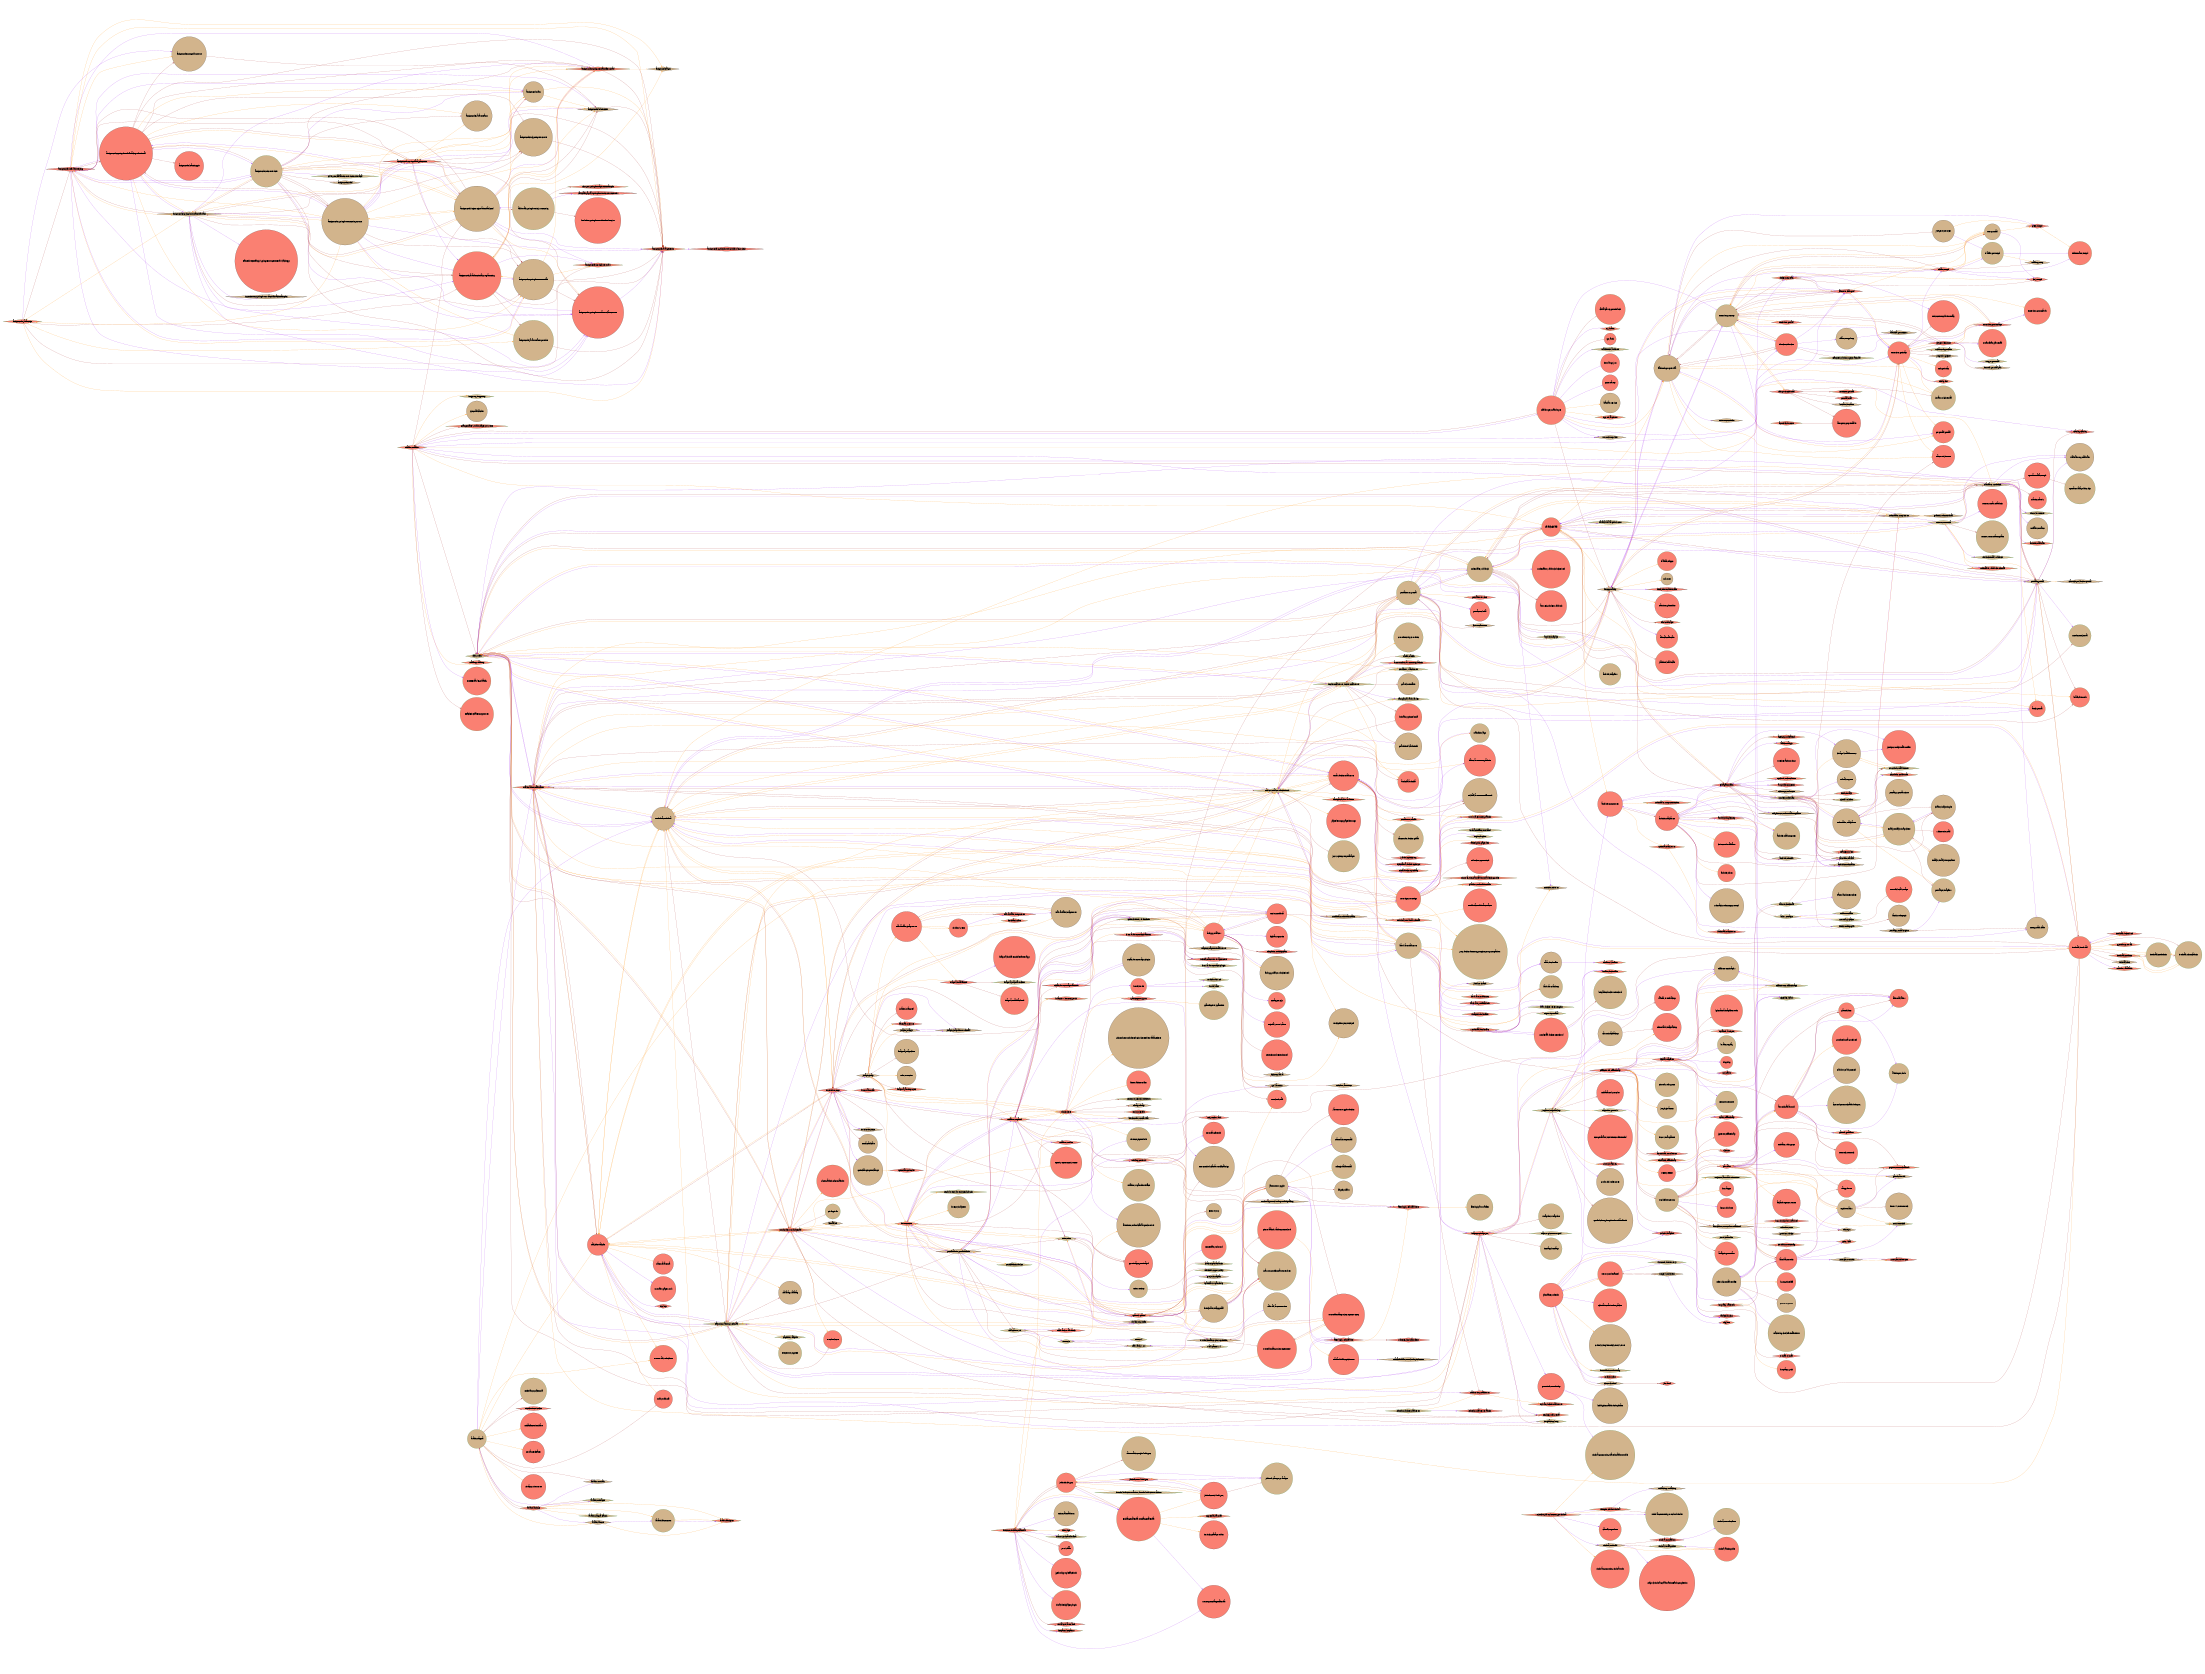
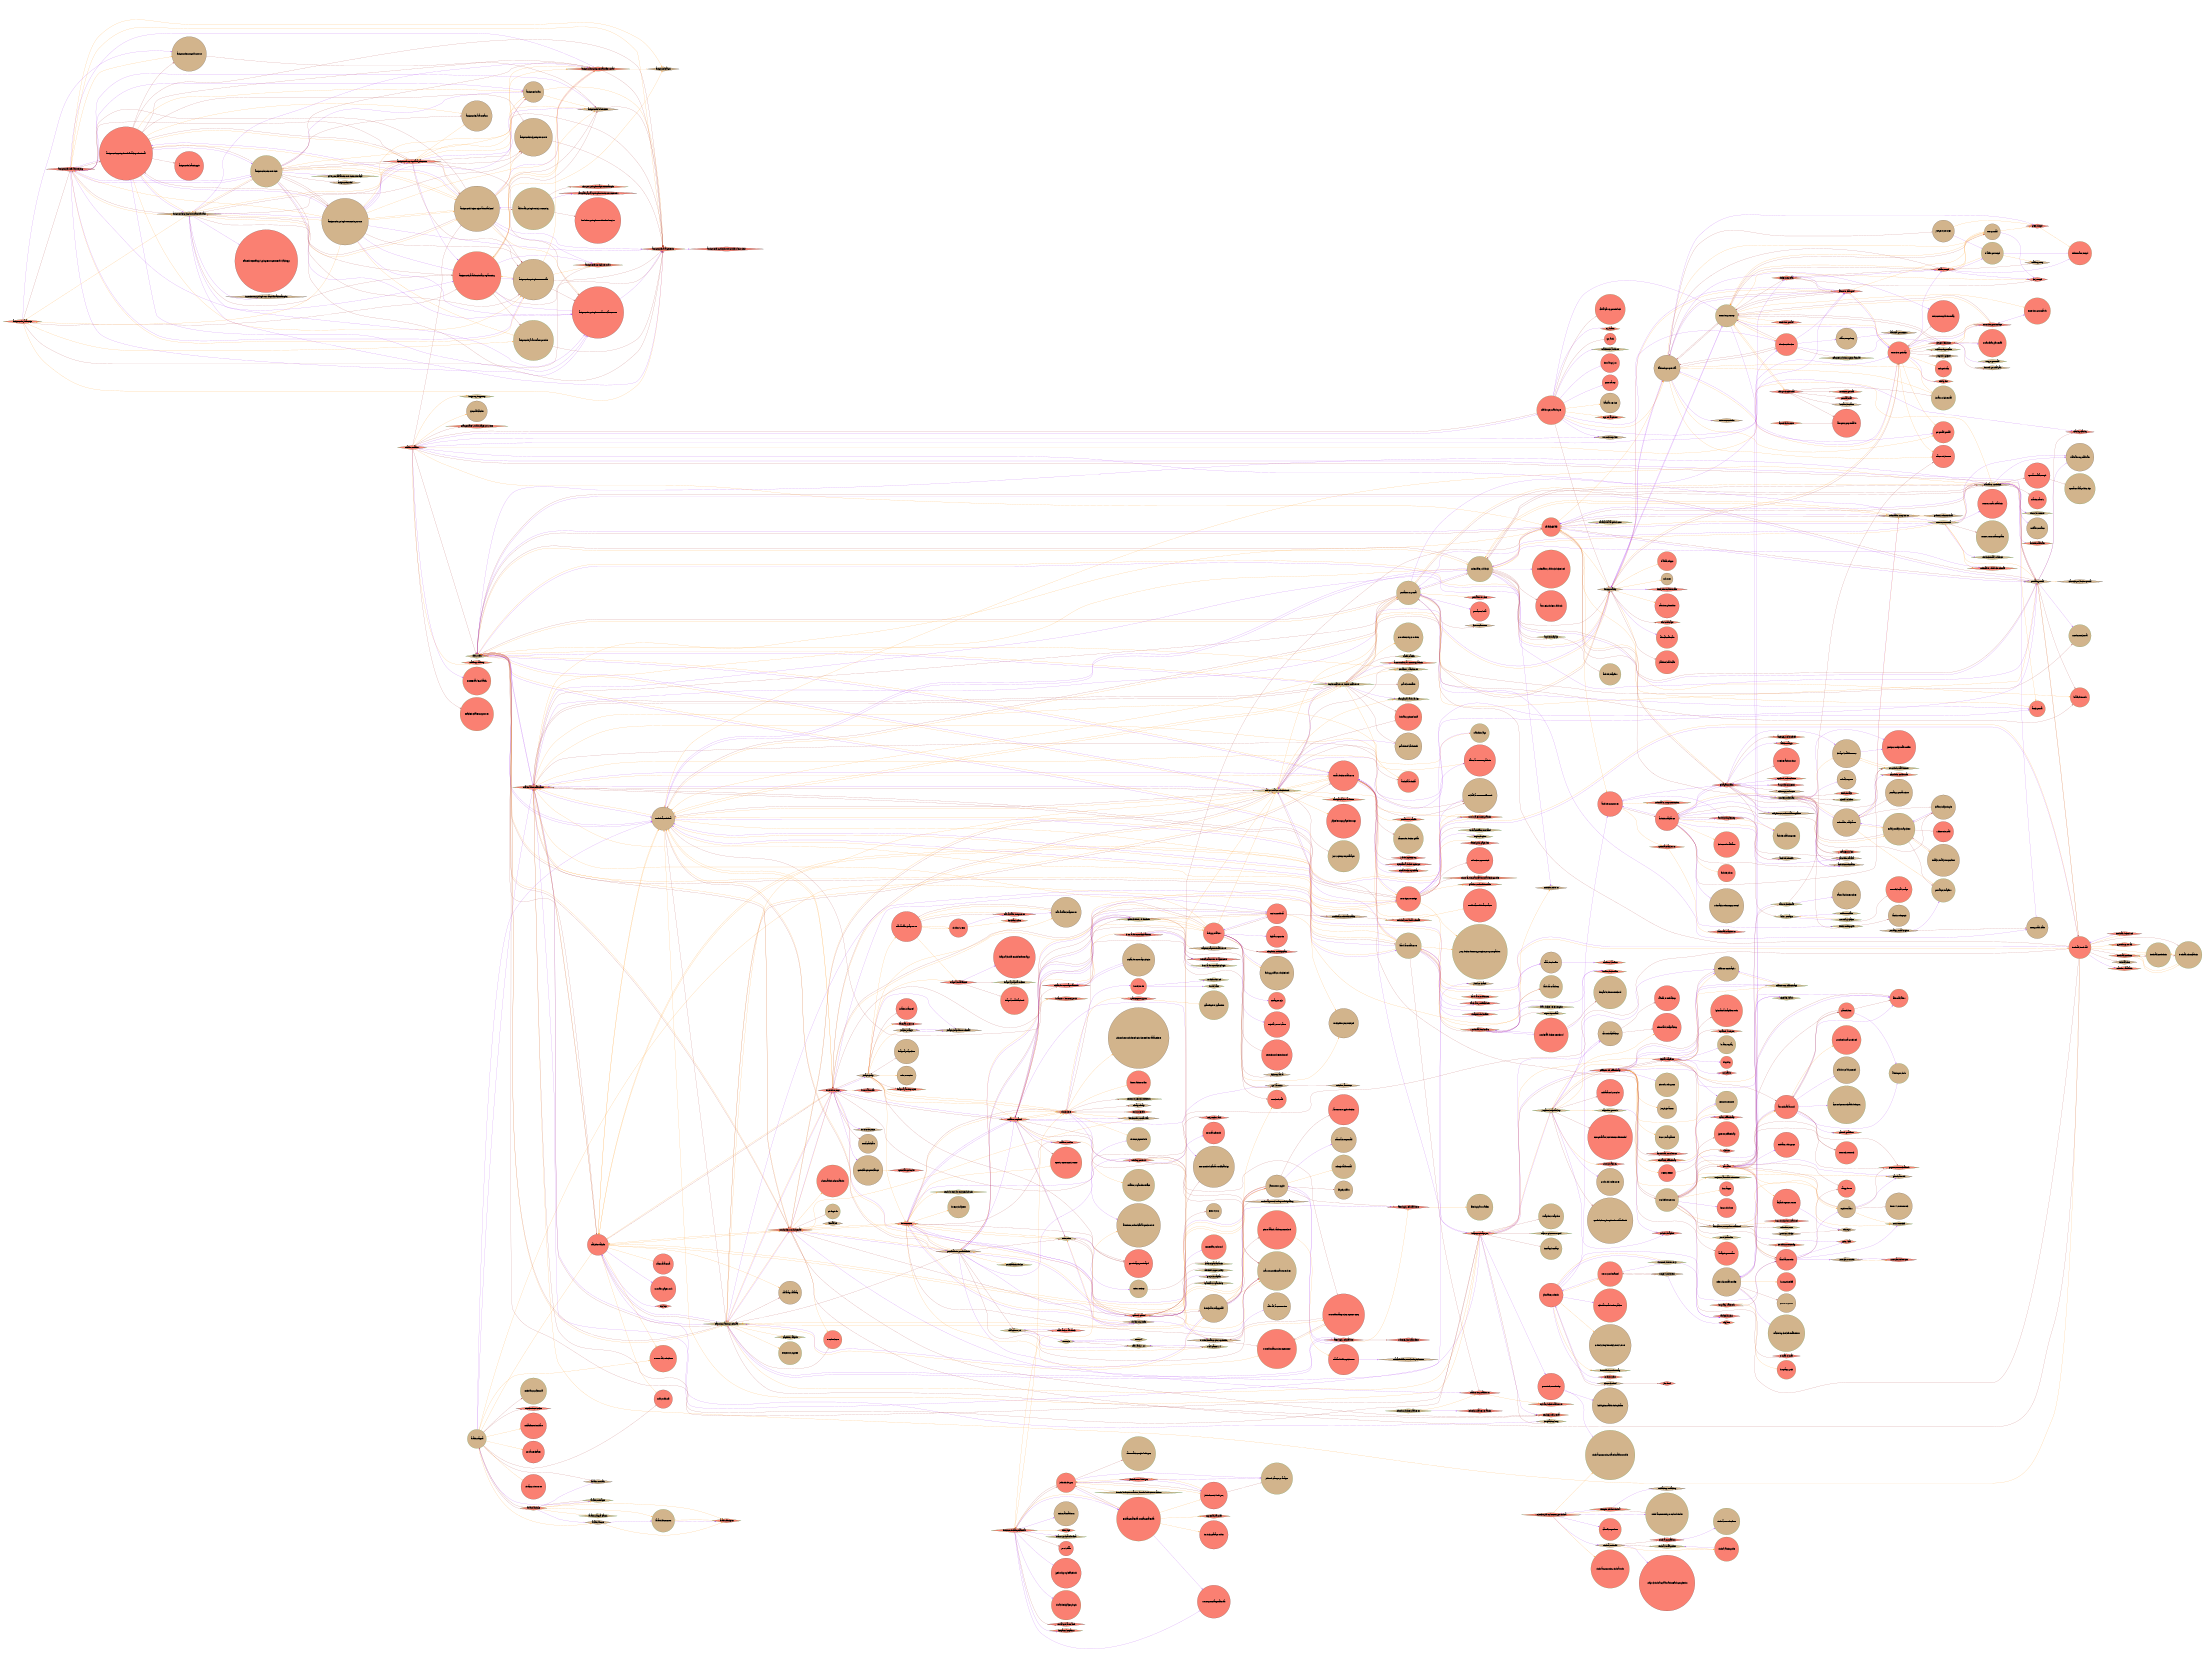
node "ageitgey/node-atech": label "ageitgey/node-atech" -> "ageitgey/node-unfluff"
node "benyanke/docker-nextcloud": label "benyanke/docker-nextcloud" -> "benyanke/demo-nextcloud"
